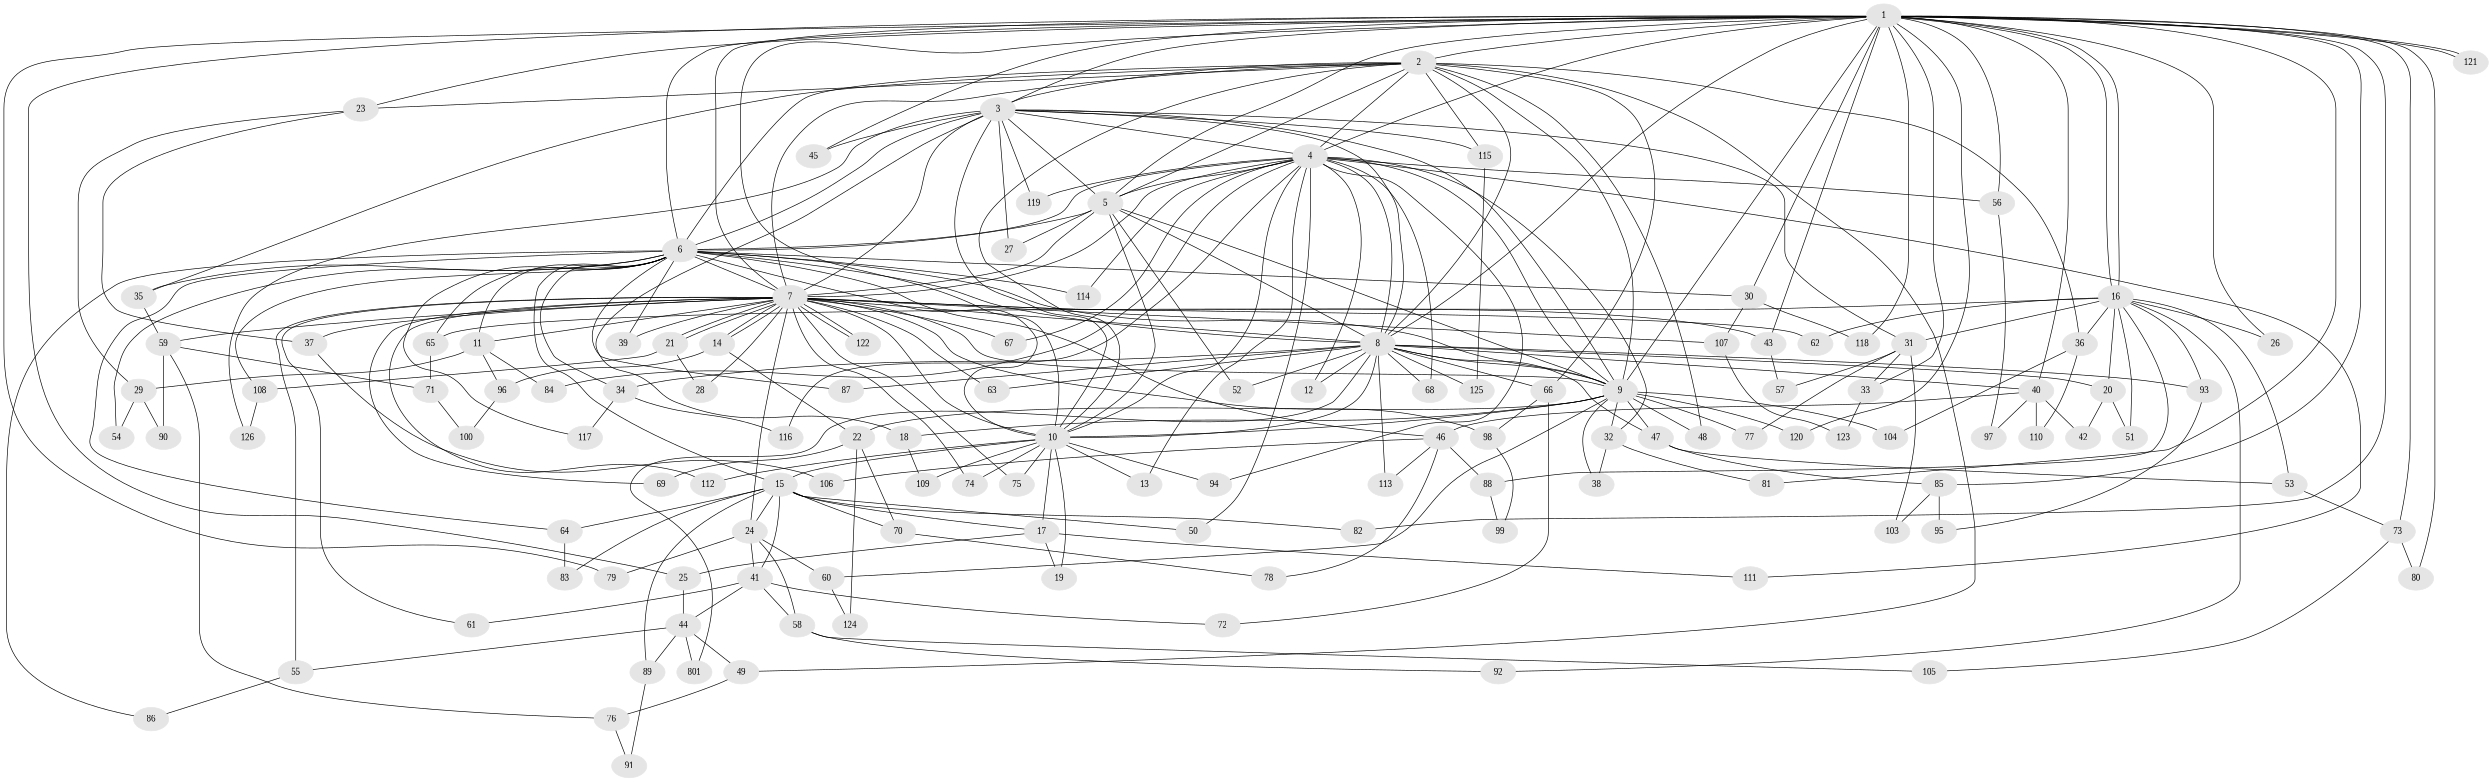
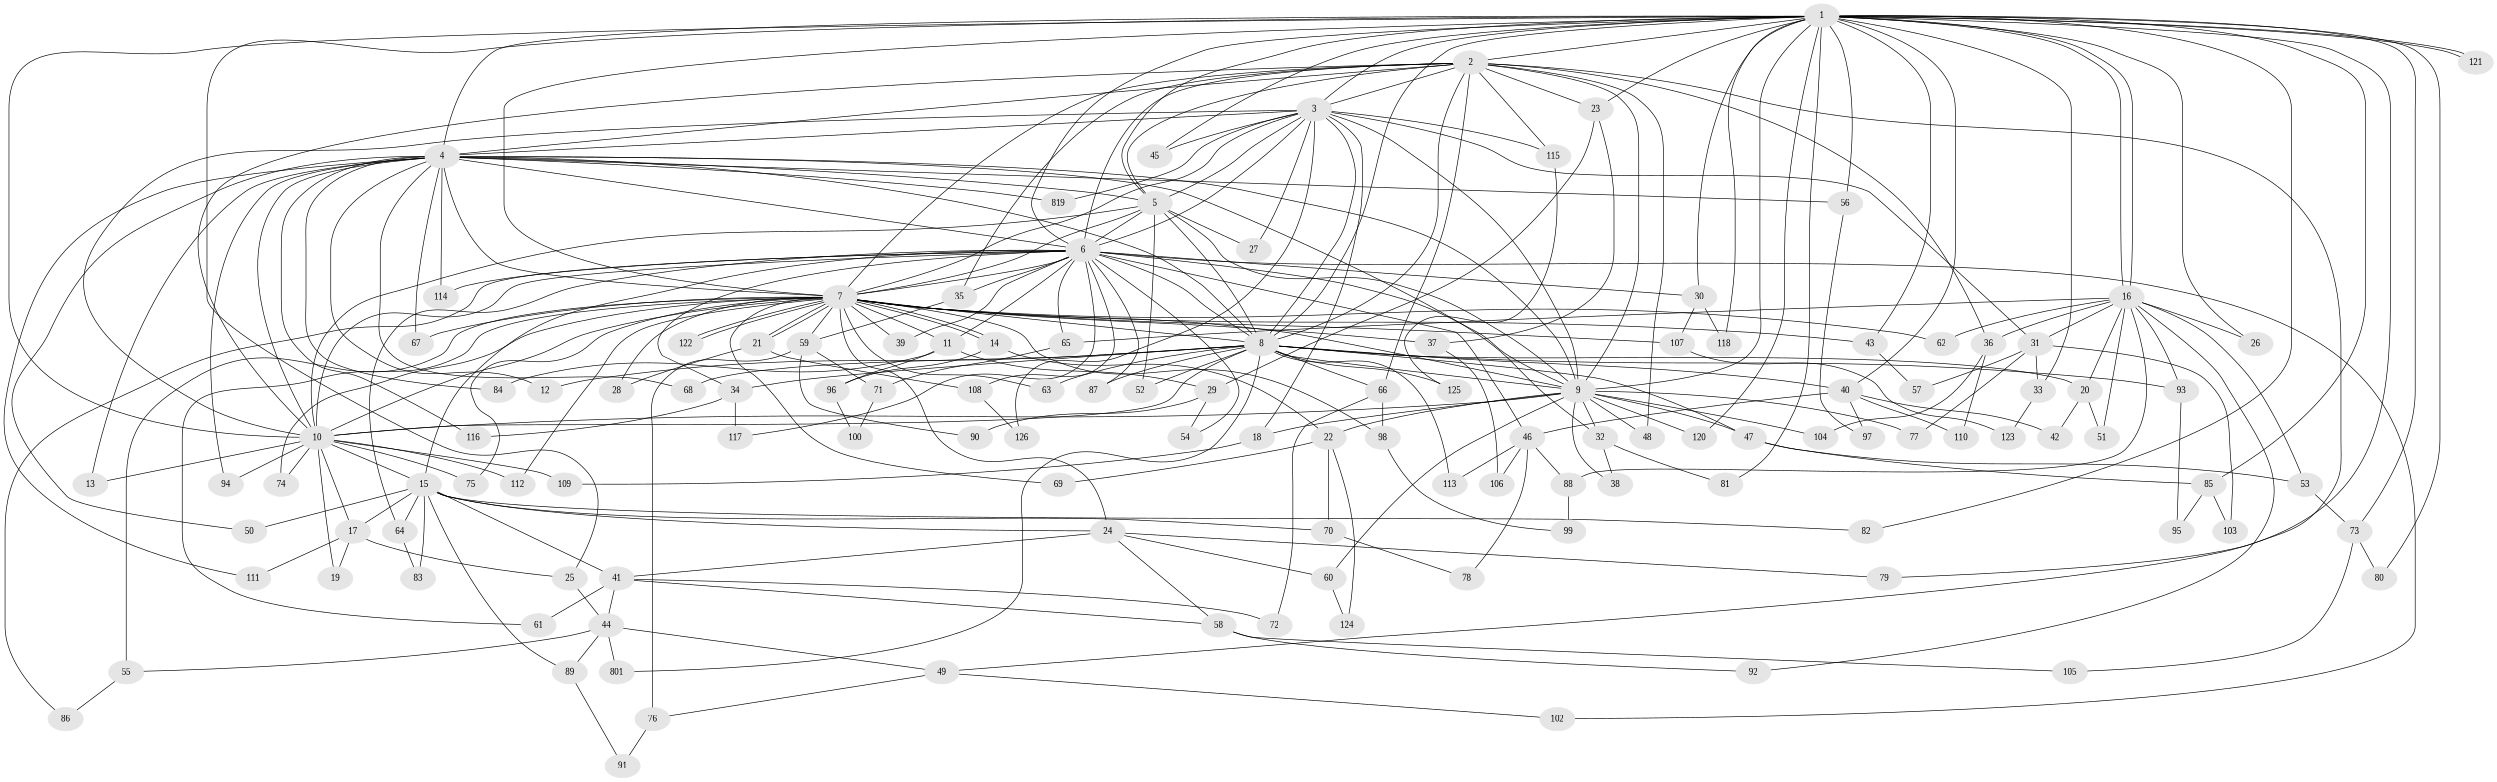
node "119": label "119" -> "819"
node "102": added
